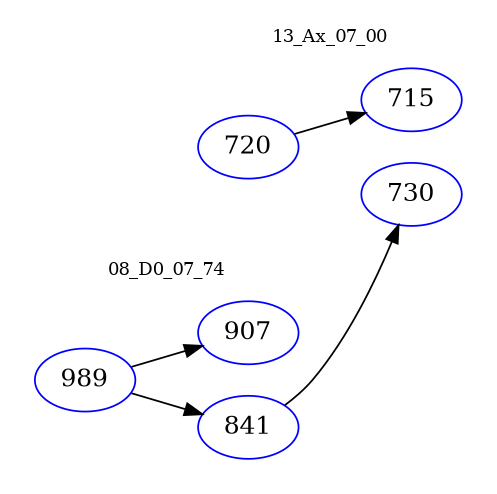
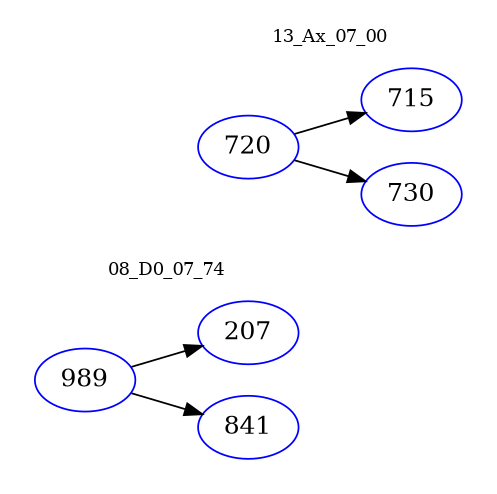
edge "841" -> "730": now "720" -> "730"
node "907": label "907" -> "207"
